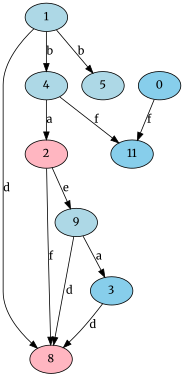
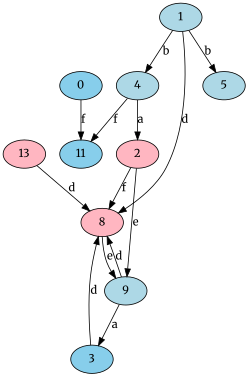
node "13": added
edge "8" -> "9": added, label "e"
